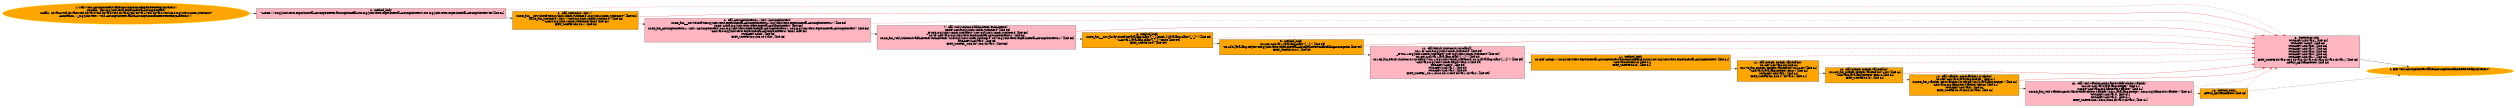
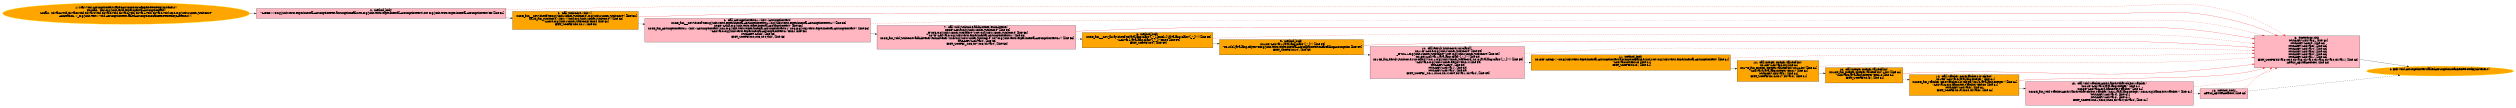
node "16:  method_body APPLY_ABSTRACTION; [line 62]": fillcolor orange -> lightpink
